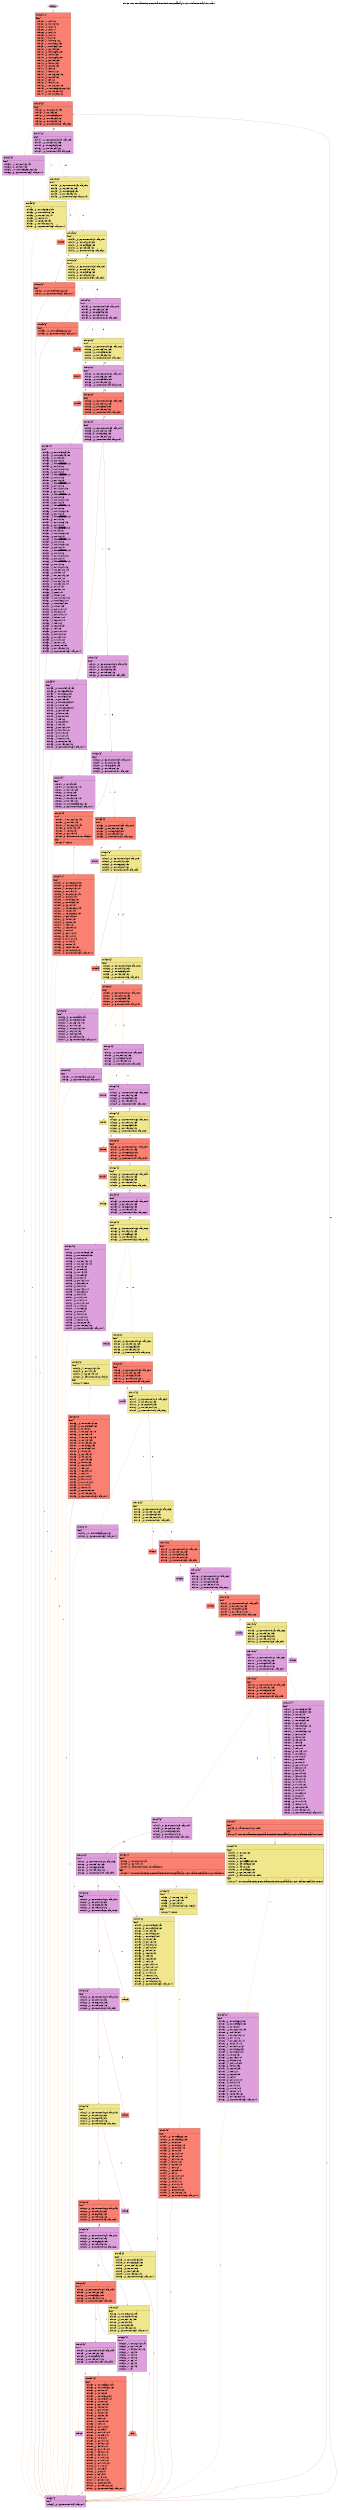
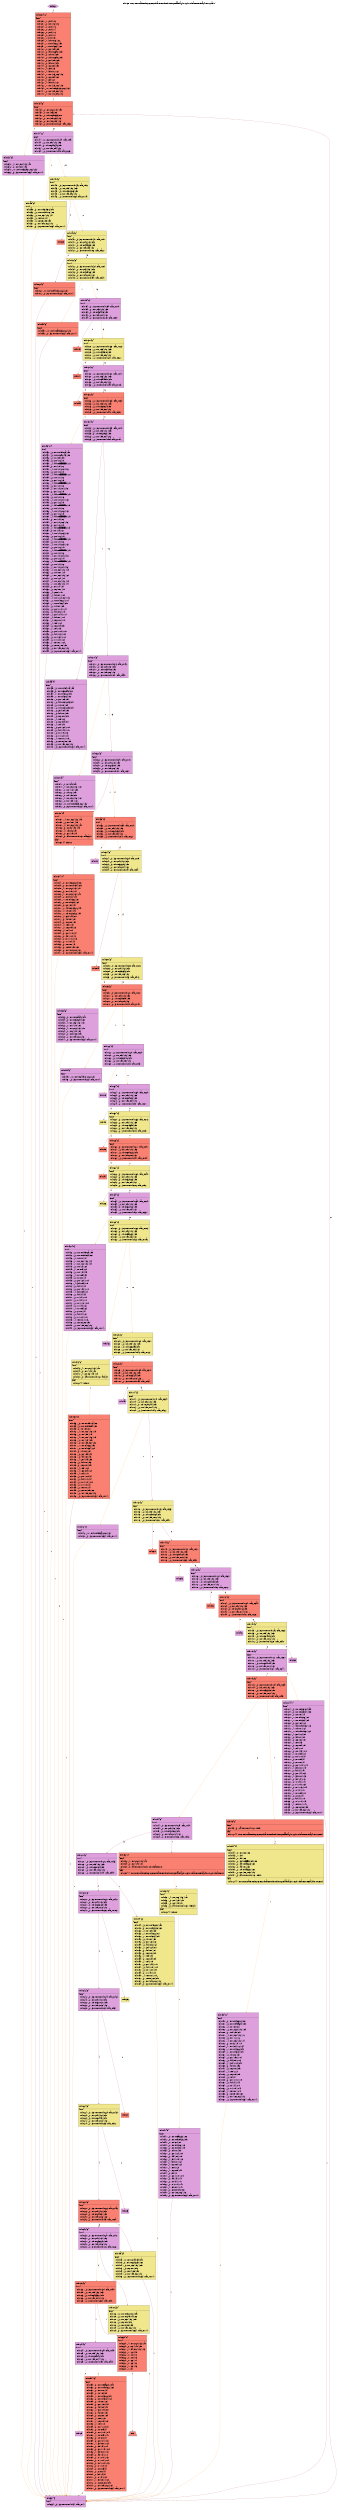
node "0x401f41 [90]": fillcolor salmon -> plum
node "0x40235b [21]": fillcolor plum -> salmon
